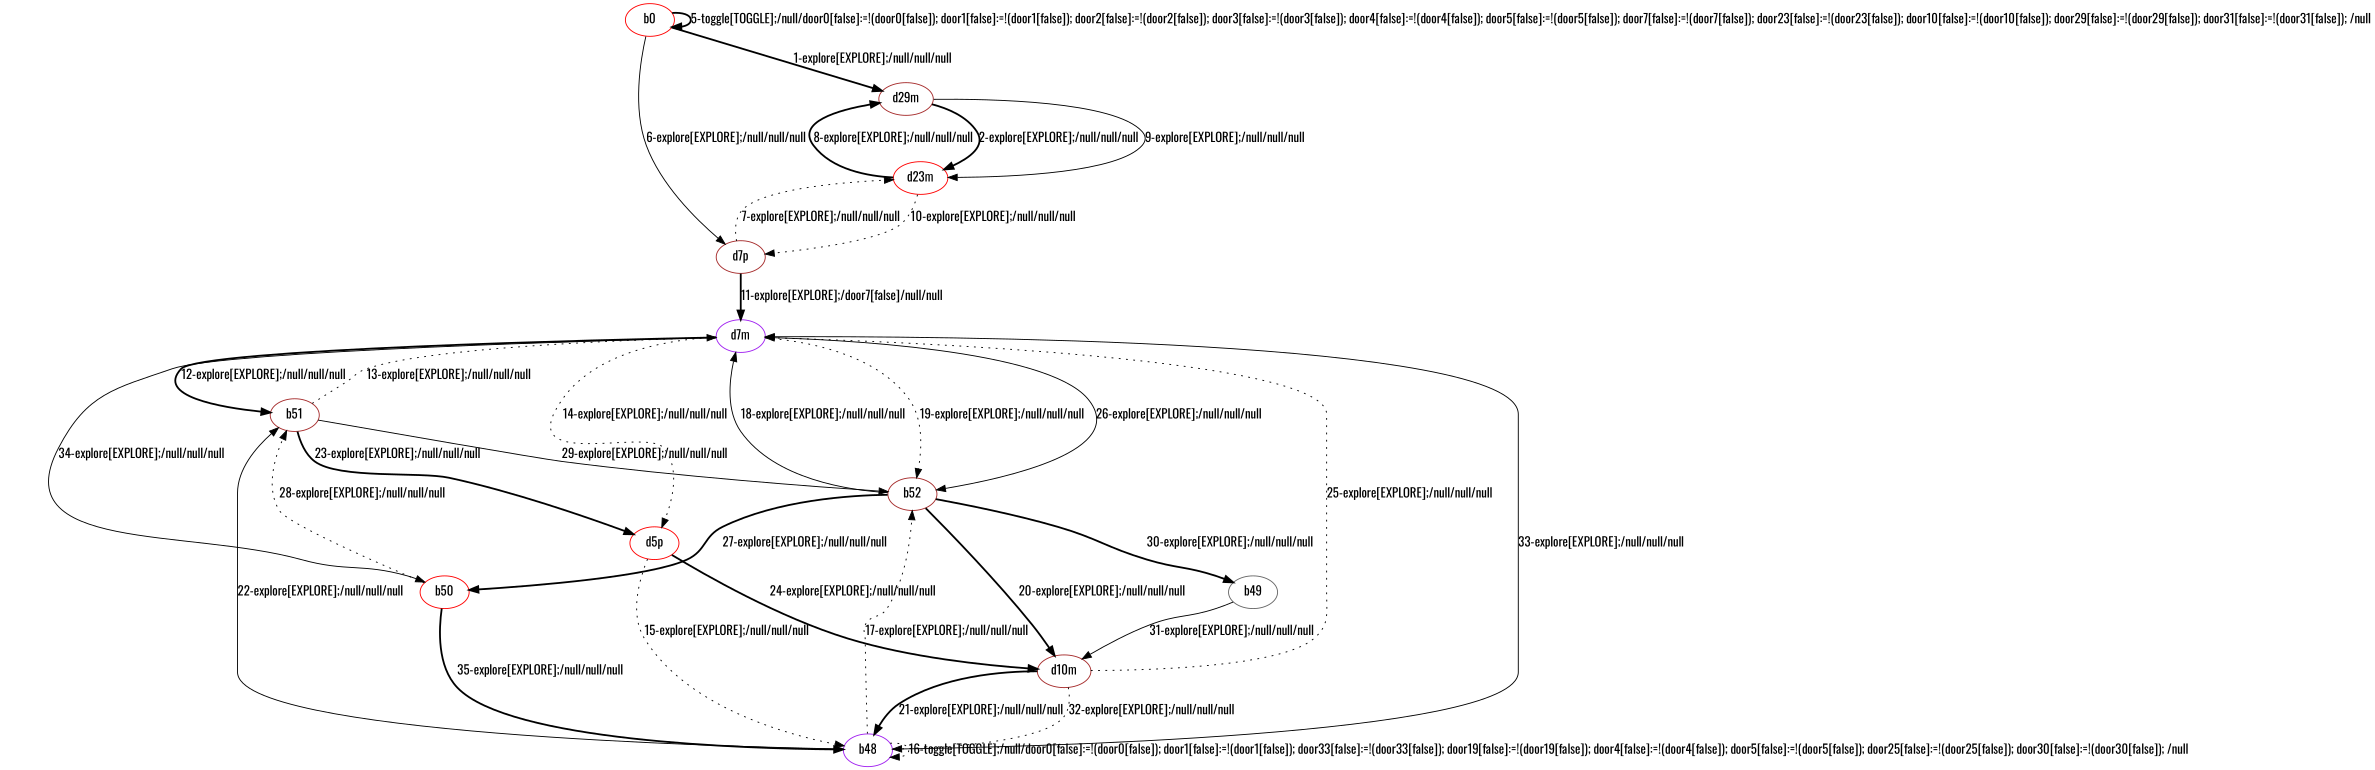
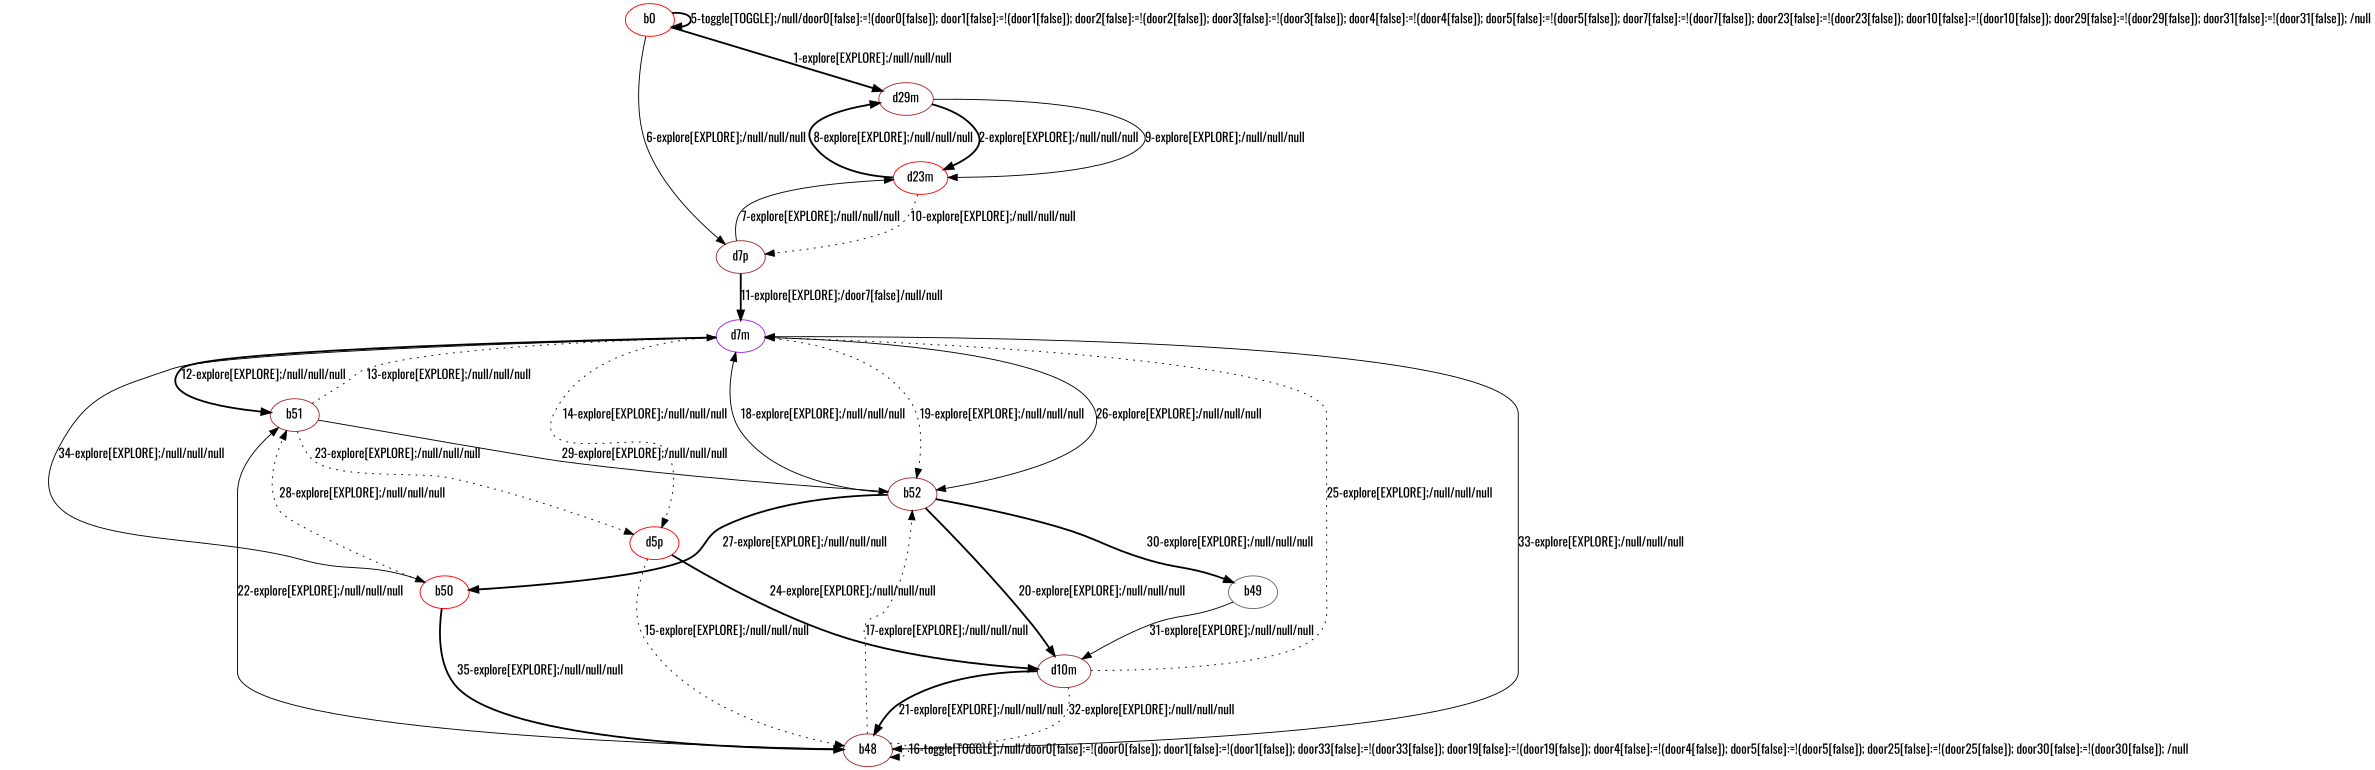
edge "d7p" -> "d23m": style dotted -> solid
edge "b51" -> "d5p": style bold -> dotted
node "b48": color purple -> brown
